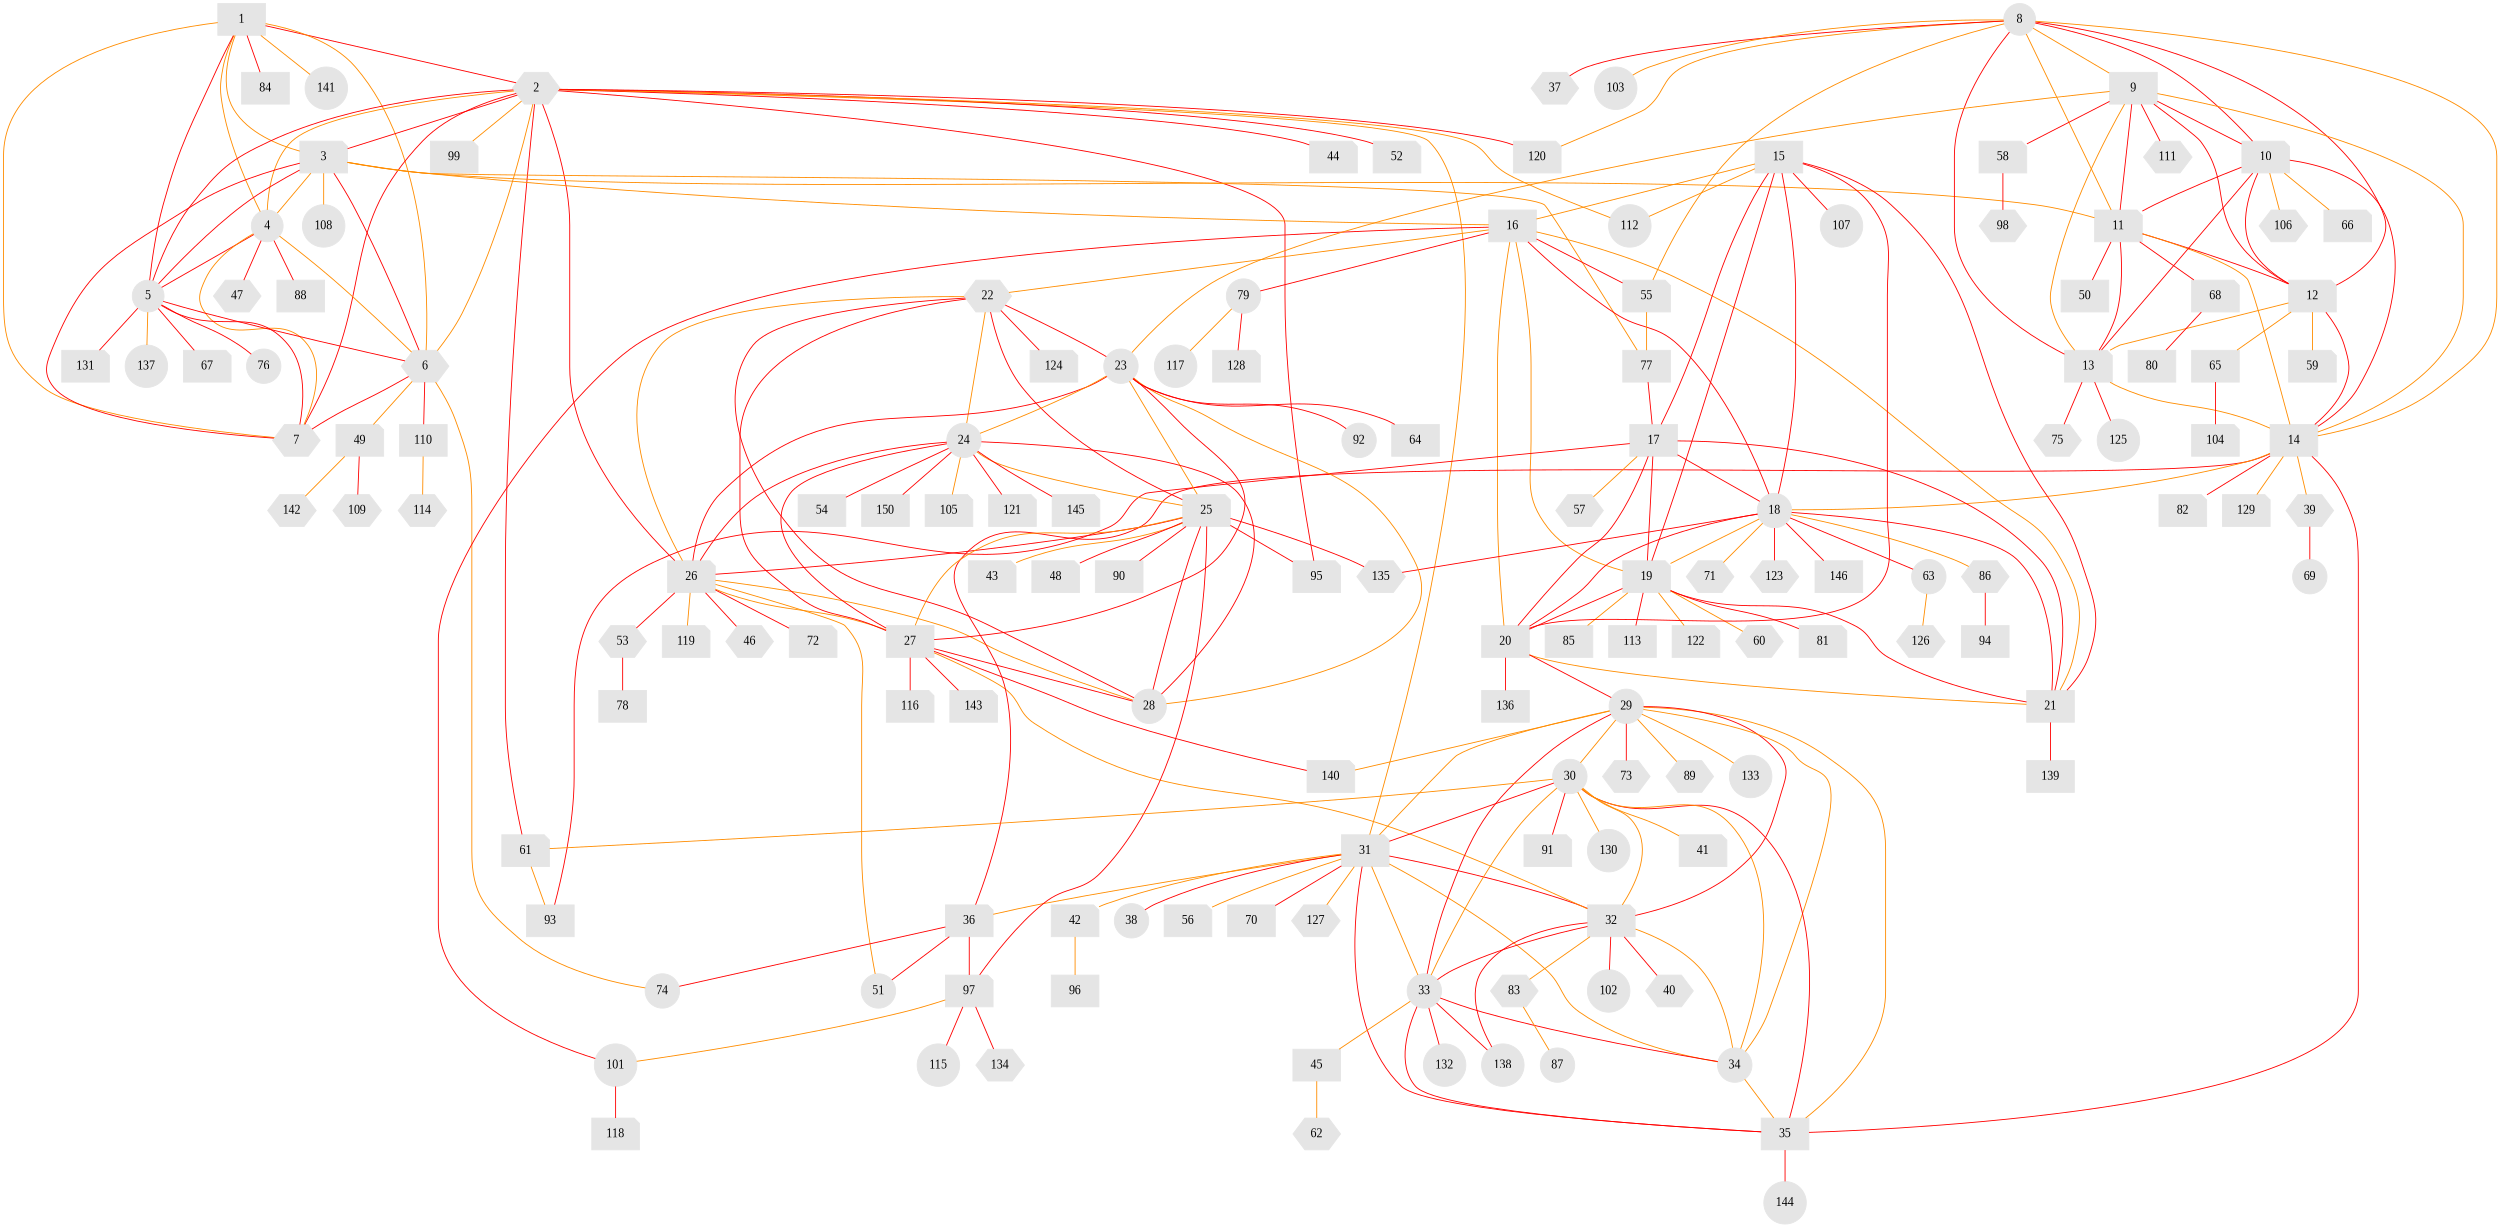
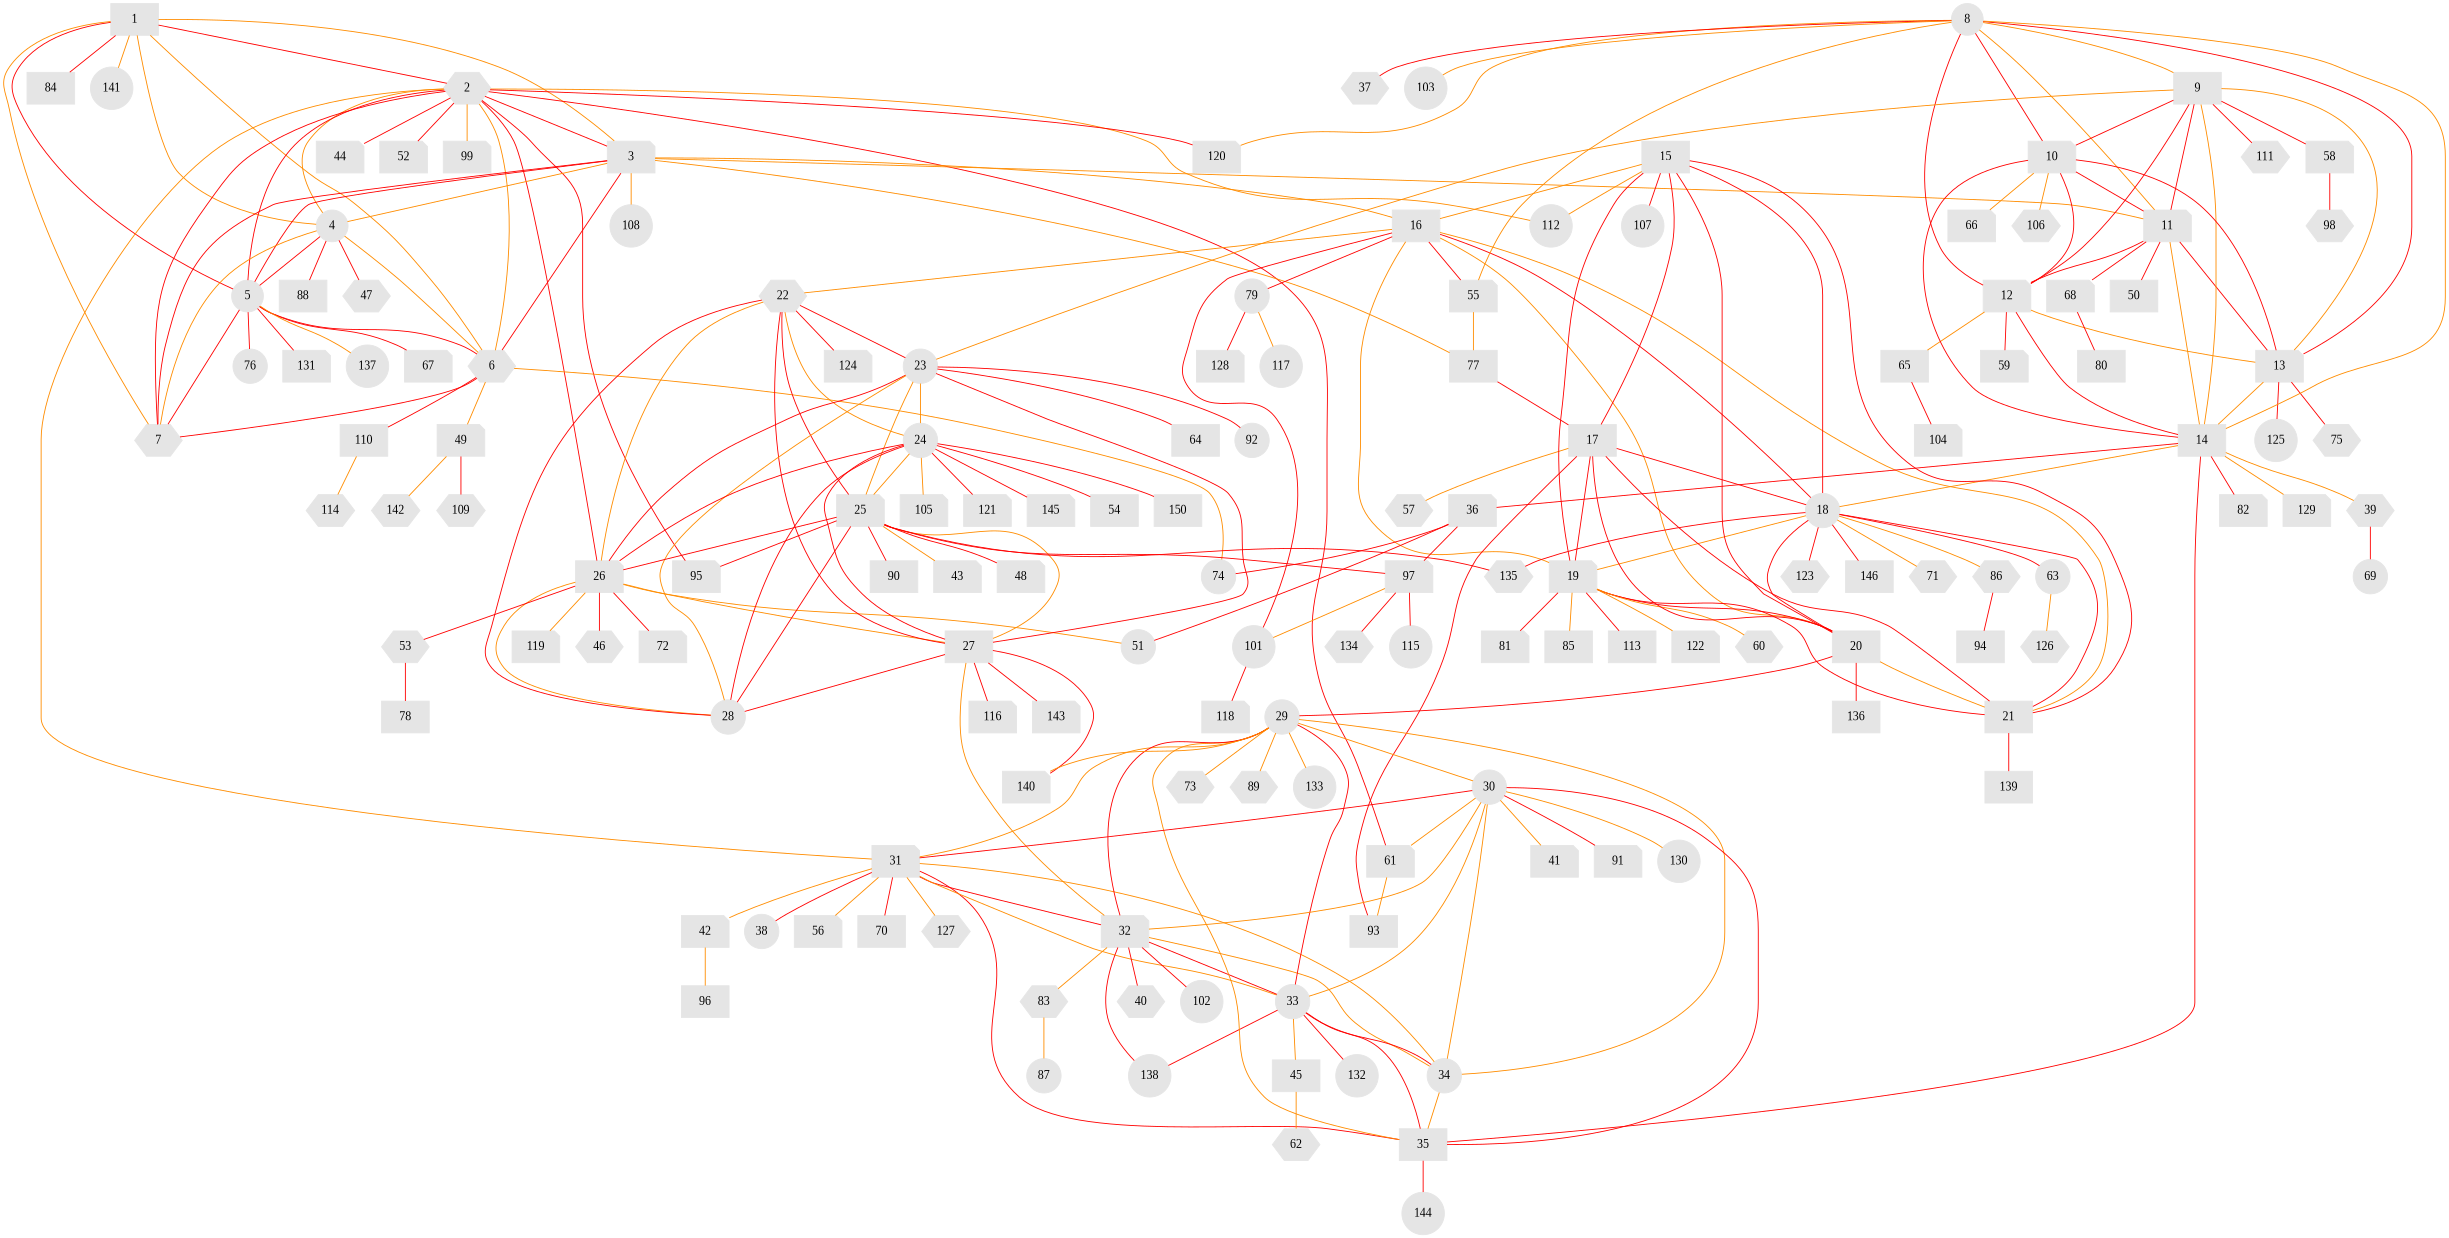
edge "12" -- "59": color darkorange -> red
edge "29" -- "73": color red -> darkorange
edge "31" -- "36": removed
